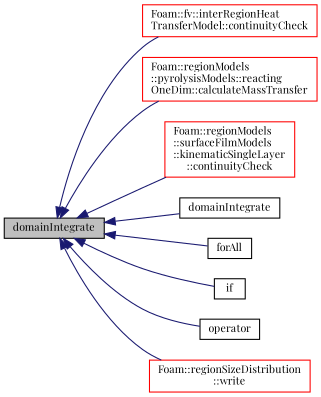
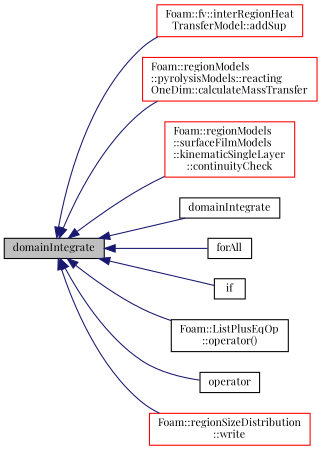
node "Foam::fv::interRegionHeat TransferModel::continuityCheck": label "Foam::fv::interRegionHeat TransferModel::continuityCheck" -> "Foam::fv::interRegionHeat TransferModel::addSup"
node "Foam::ListPlusEqOp ::operator()": added
